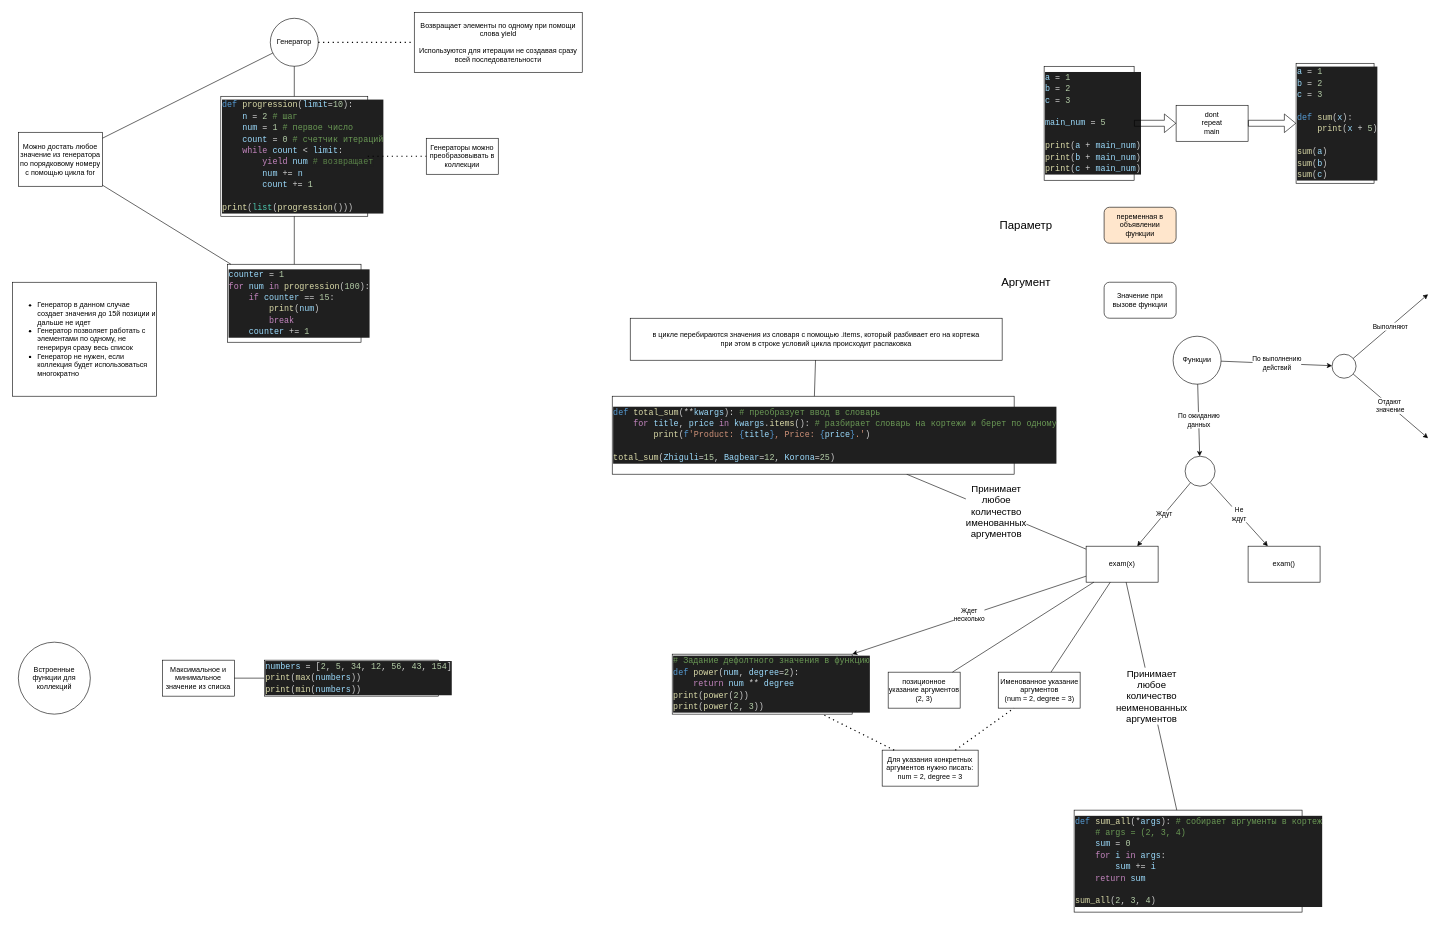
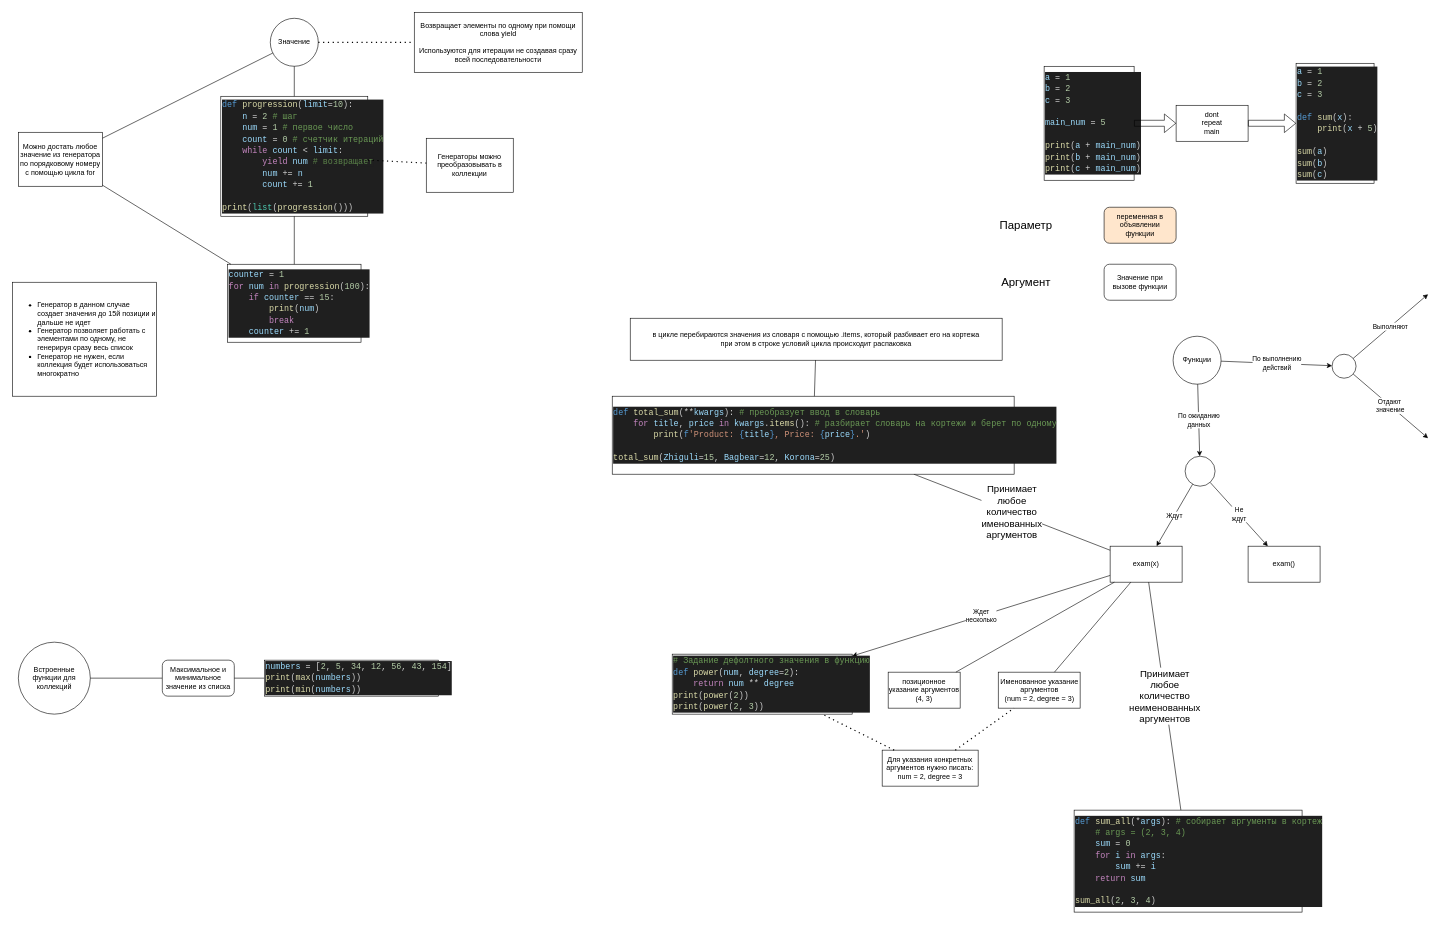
node "Генератор": label "Генератор" -> "Значение"
node "Генераторы можно преобразовывать в коллекции": size 72x36 -> 87x54
node "Значение при вызове функции": moved (1140, 300) -> (1140, 282)
node "exam(x)": moved (1122, 564) -> (1146, 564)
edge "Встроенные функции для коллекций" -- "Максимальное и минимальное значение из списка": added
node "Максимальное и минимальное значение из списка": shape rectangle -> rounded rectangle
node "позиционное указание аргументов (2, 3)": label "позиционное указание аргументов (2, 3)" -> "позиционное указание аргументов (4, 3)"
